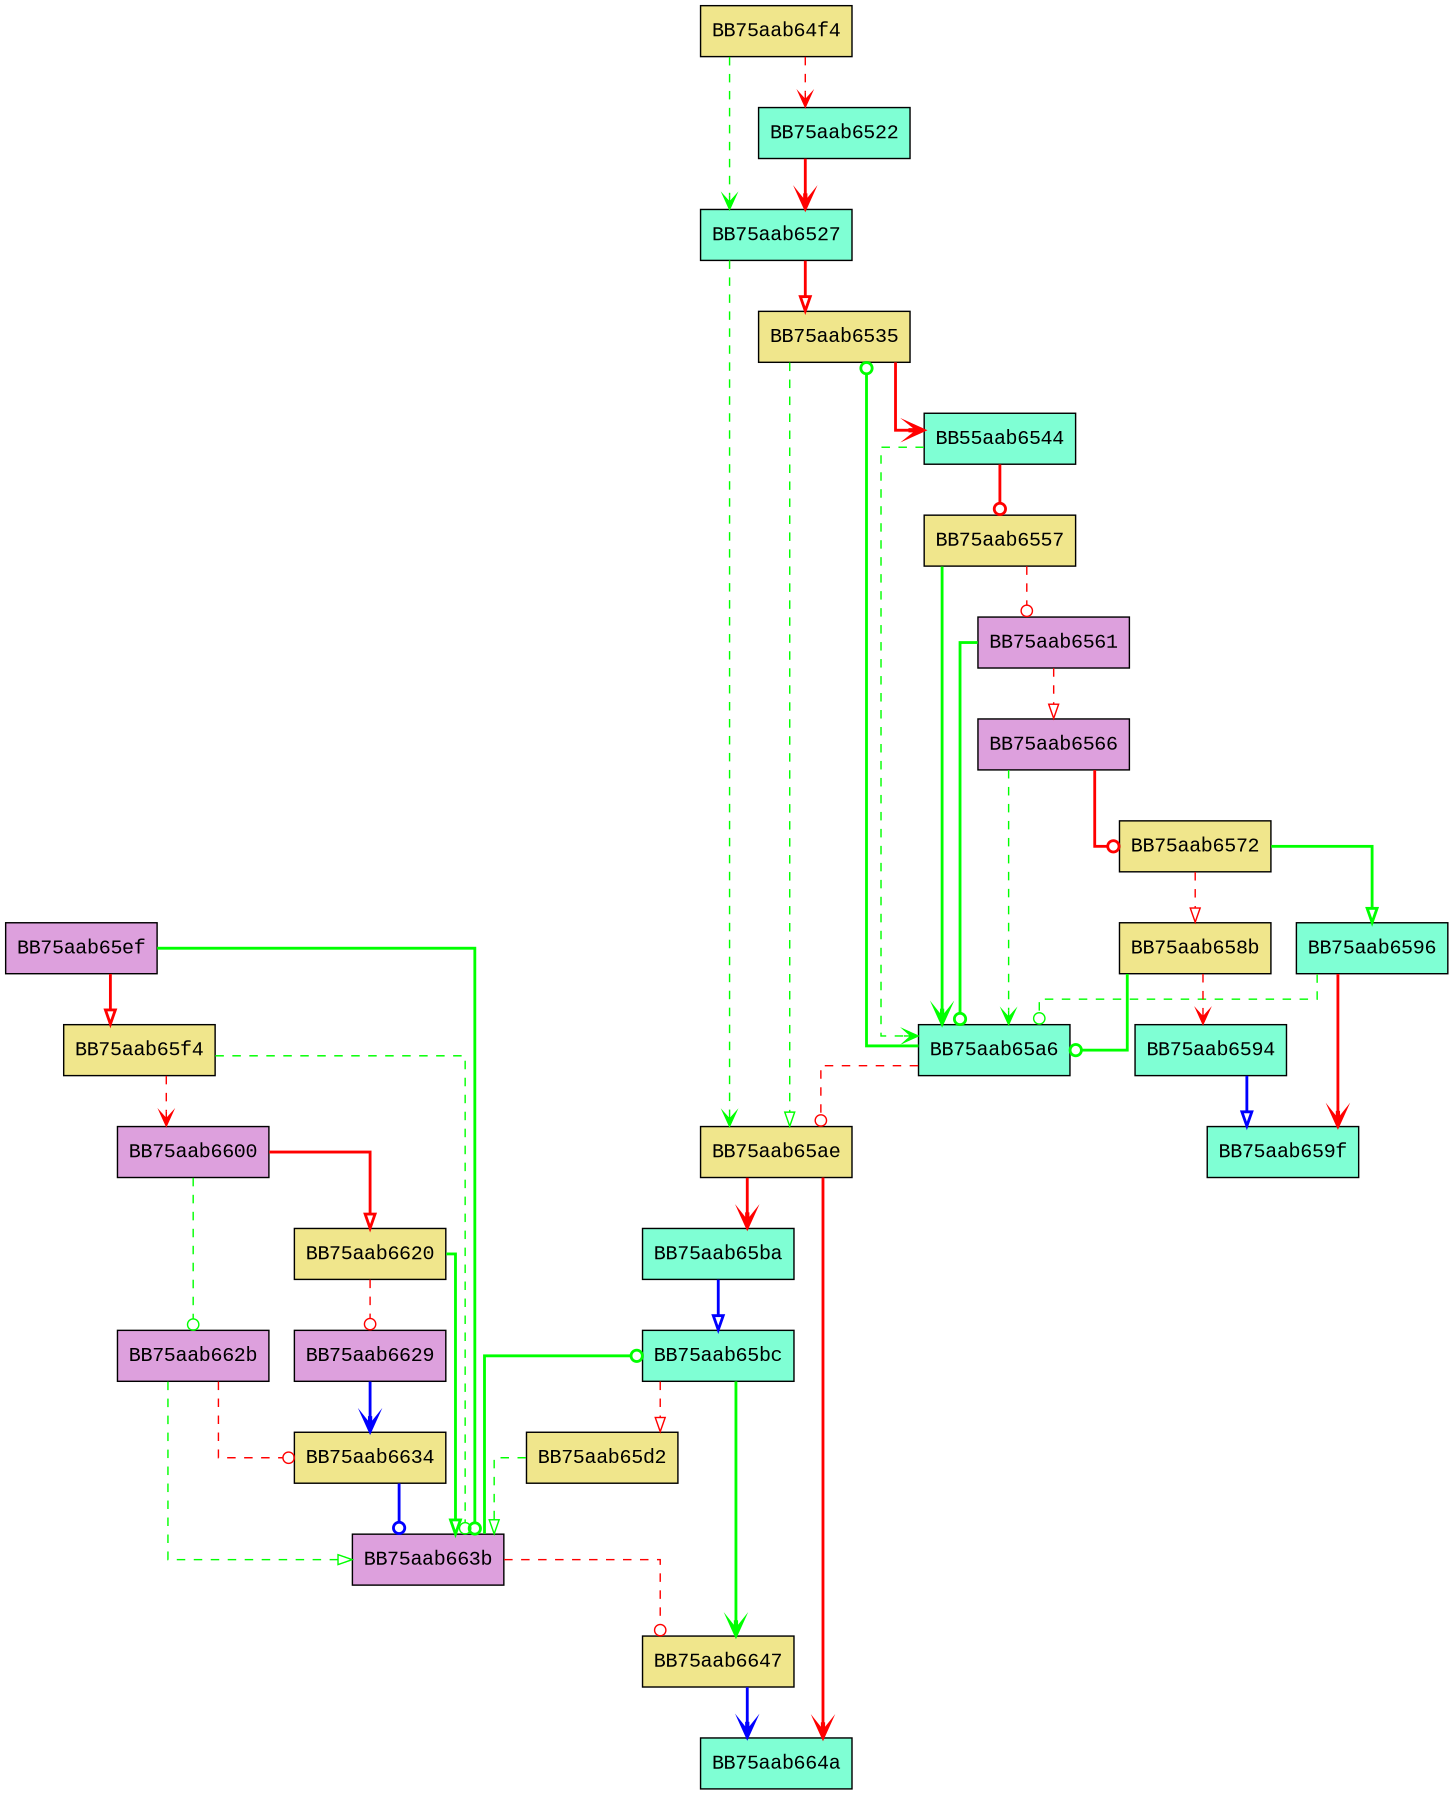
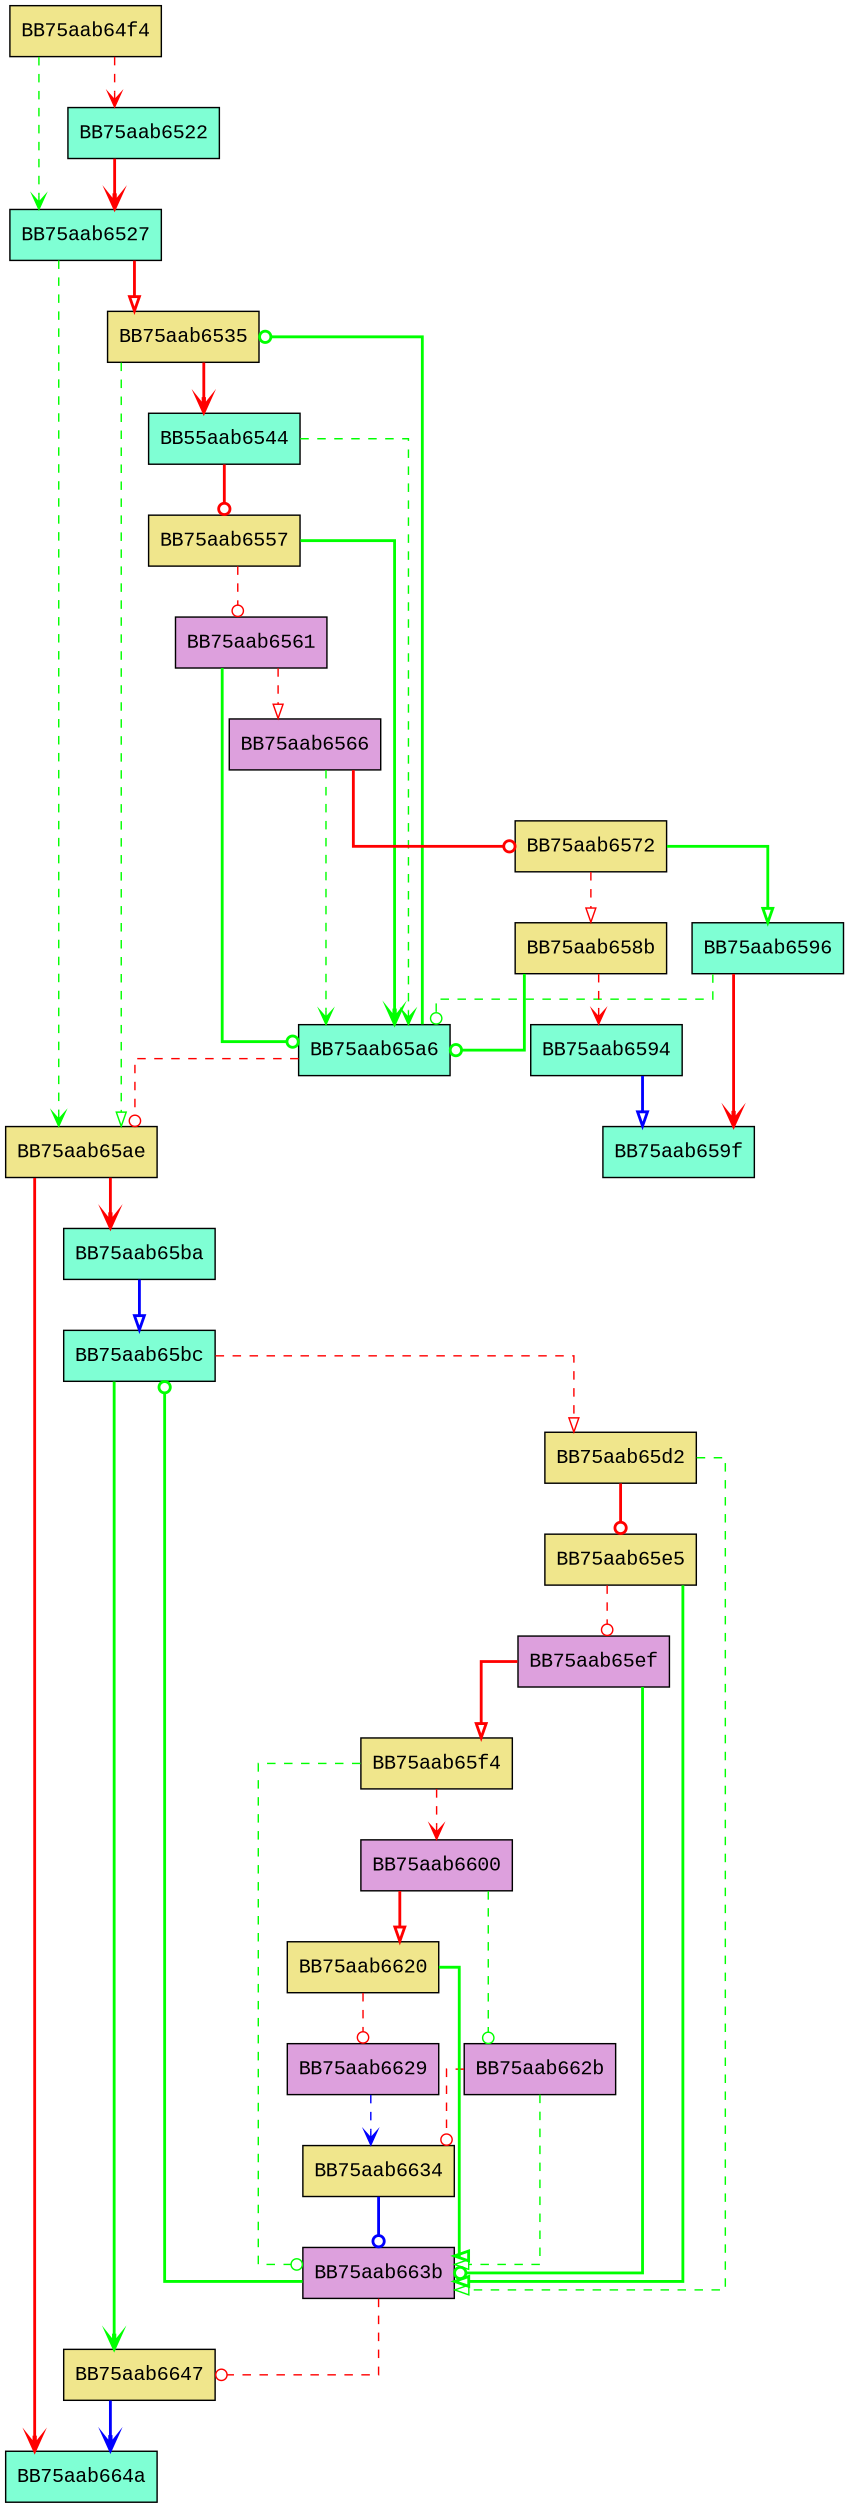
edge "BB75aab6629" -> "BB75aab6634": style bold -> dashed
node "BB75aab65e5": added
